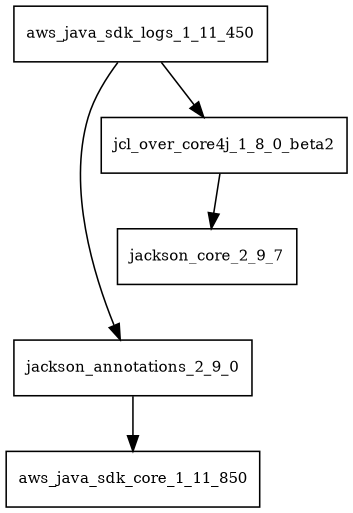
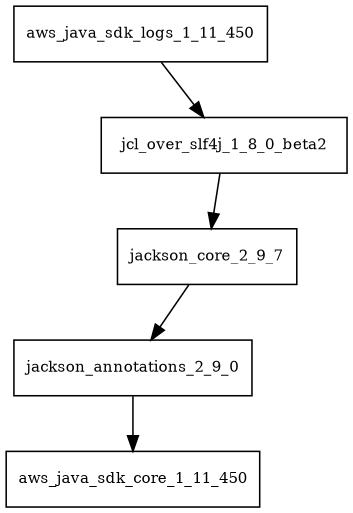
node "jcl_over_core4j_1_8_0_beta2": label "jcl_over_core4j_1_8_0_beta2" -> "jcl_over_slf4j_1_8_0_beta2"
edge "aws_java_sdk_logs_1_11_450" -> "jackson_annotations_2_9_0": now "jackson_core_2_9_7" -> "jackson_annotations_2_9_0"
node "aws_java_sdk_core_1_11_850": label "aws_java_sdk_core_1_11_850" -> "aws_java_sdk_core_1_11_450"
